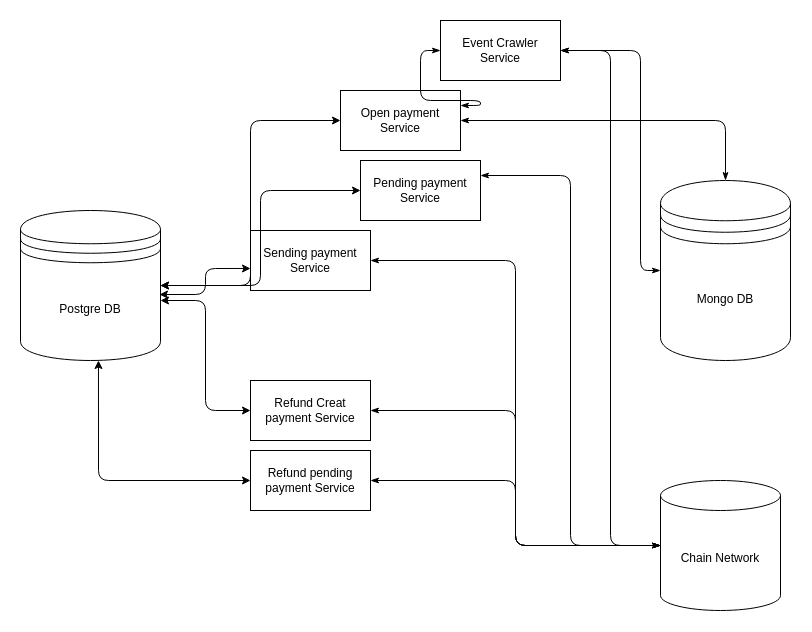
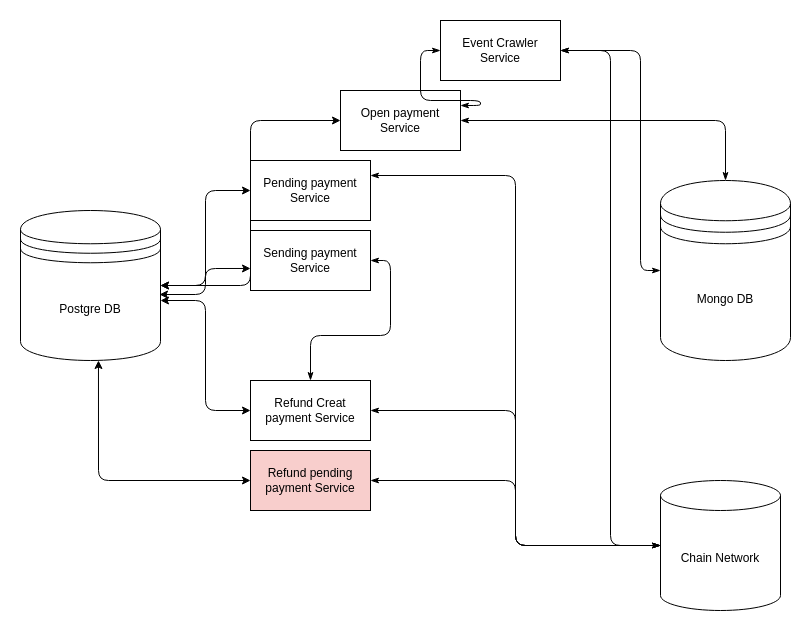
node "Pending payment Service": moved (421, 191) -> (311, 191)
edge "Sending payment Service" -- "Chain Network": now "Sending payment Service" -- "Refund Creat payment Service"
node "Refund pending payment Service": fillcolor #ffffff -> #f8cecc
